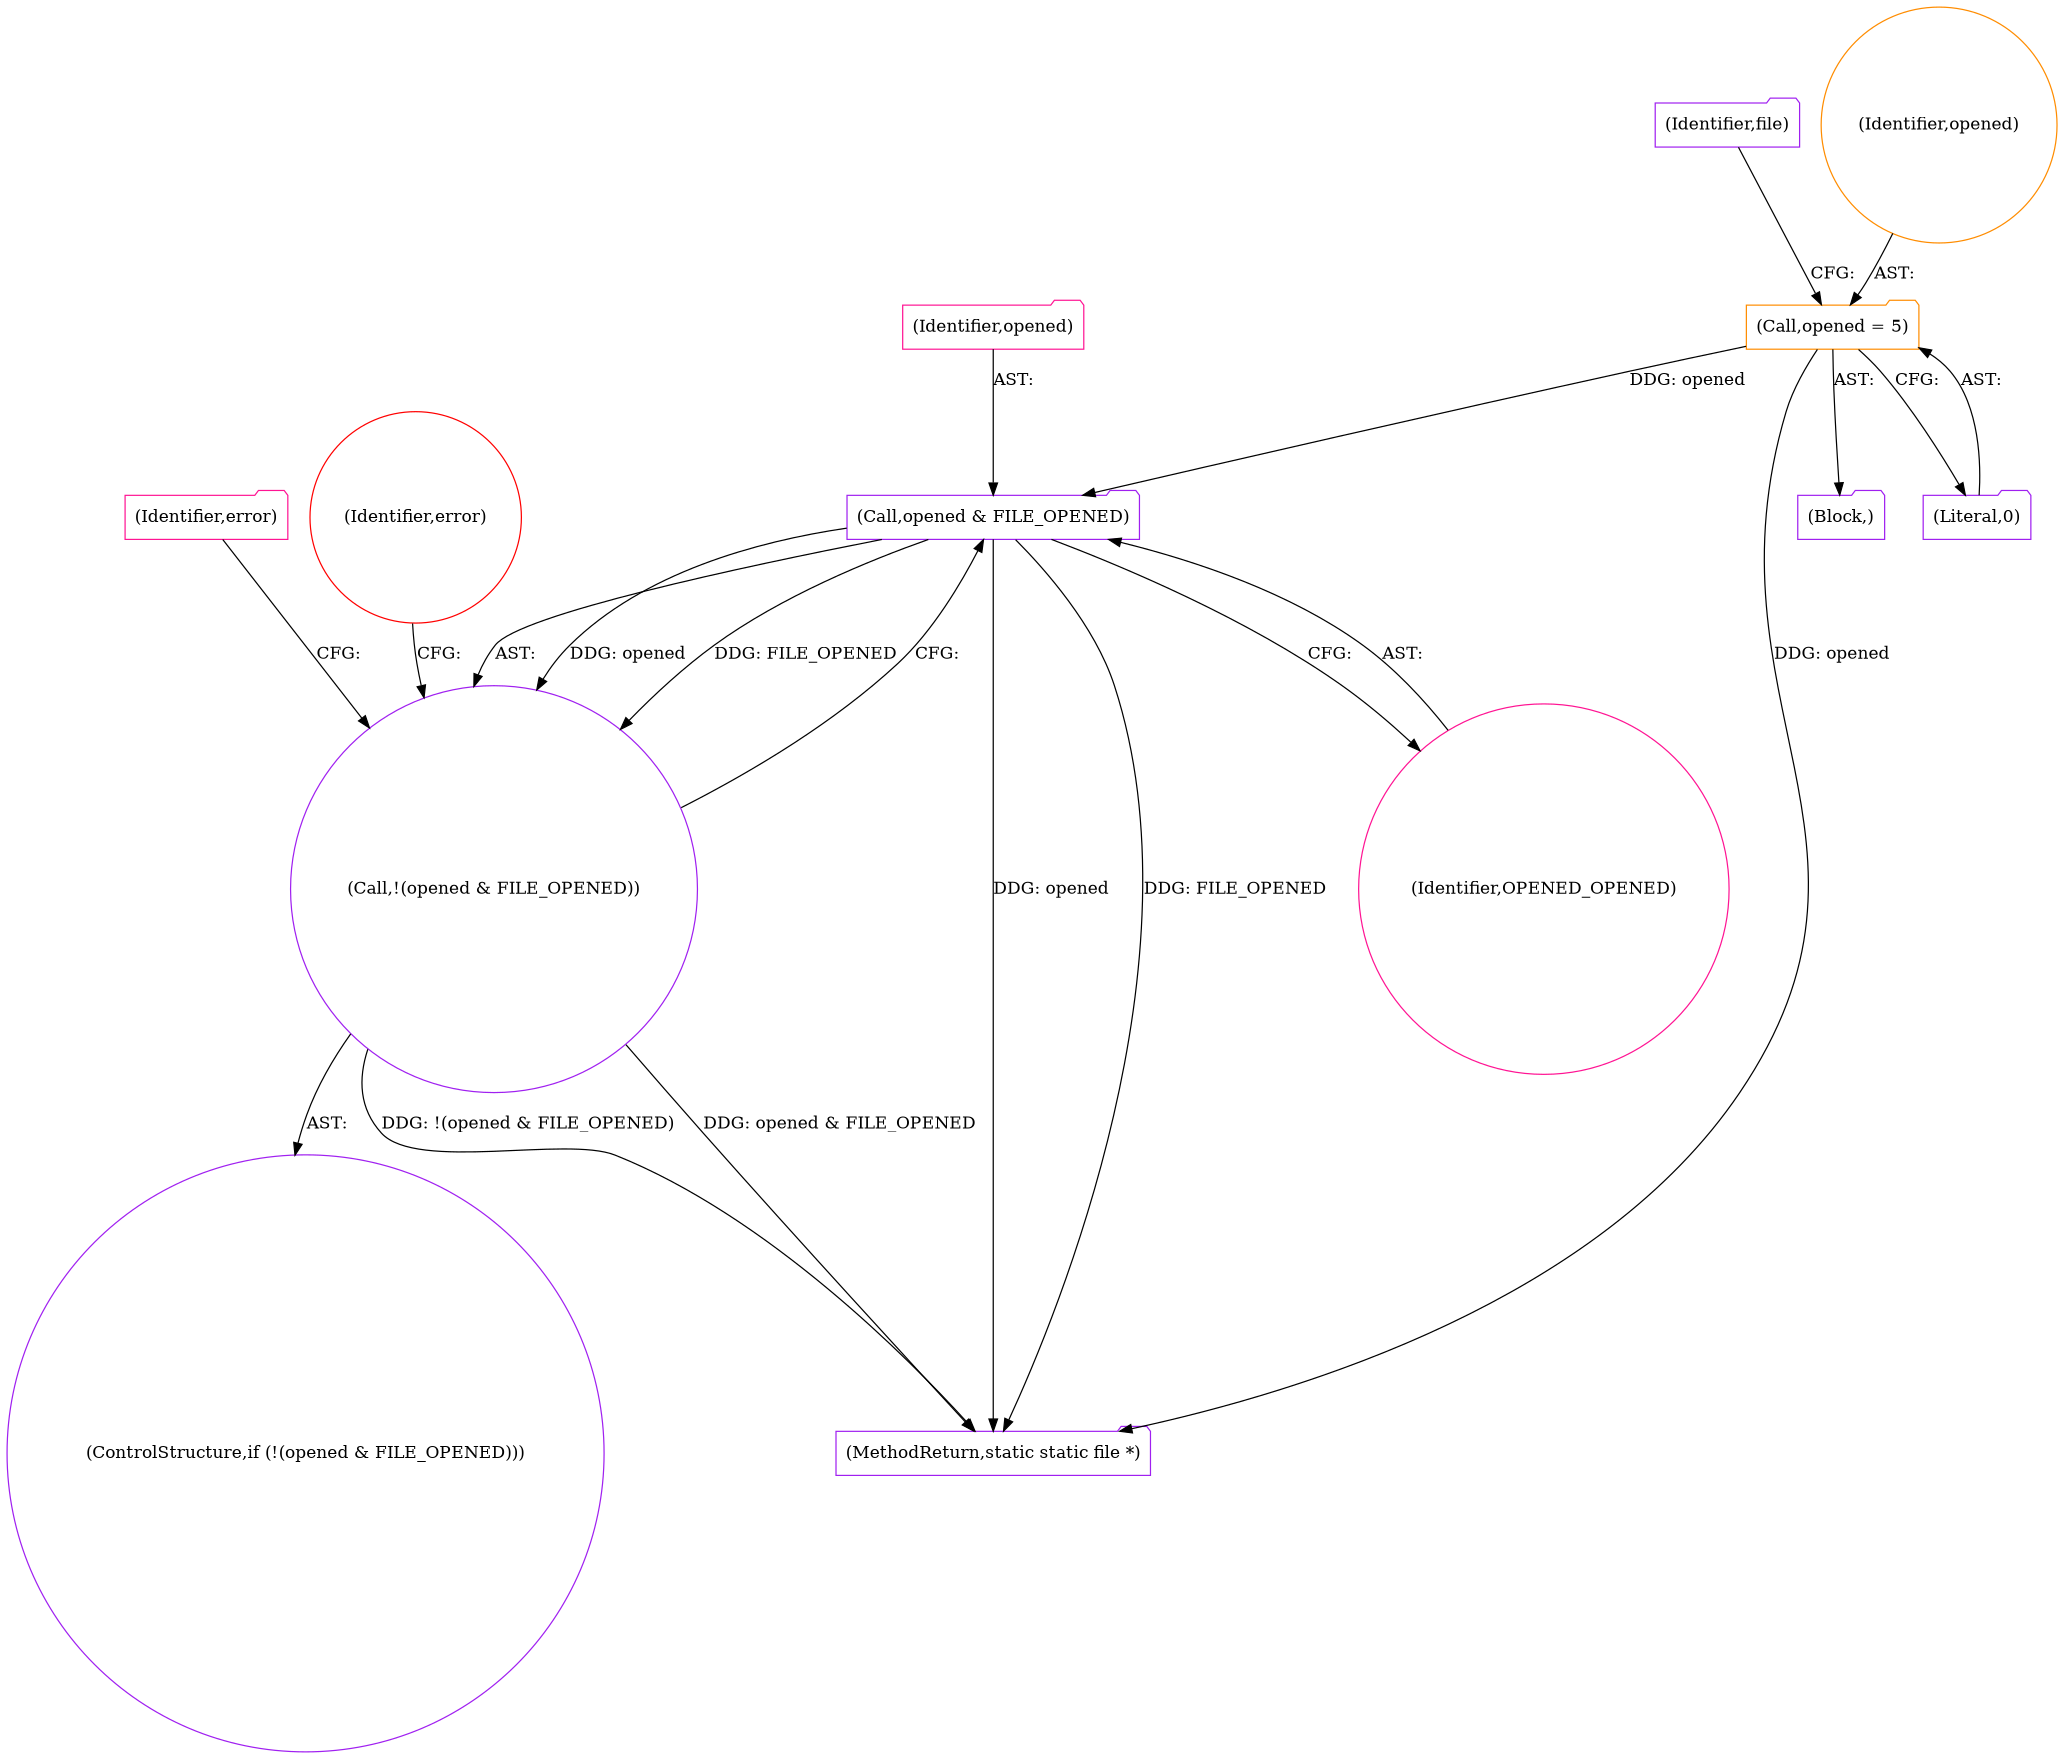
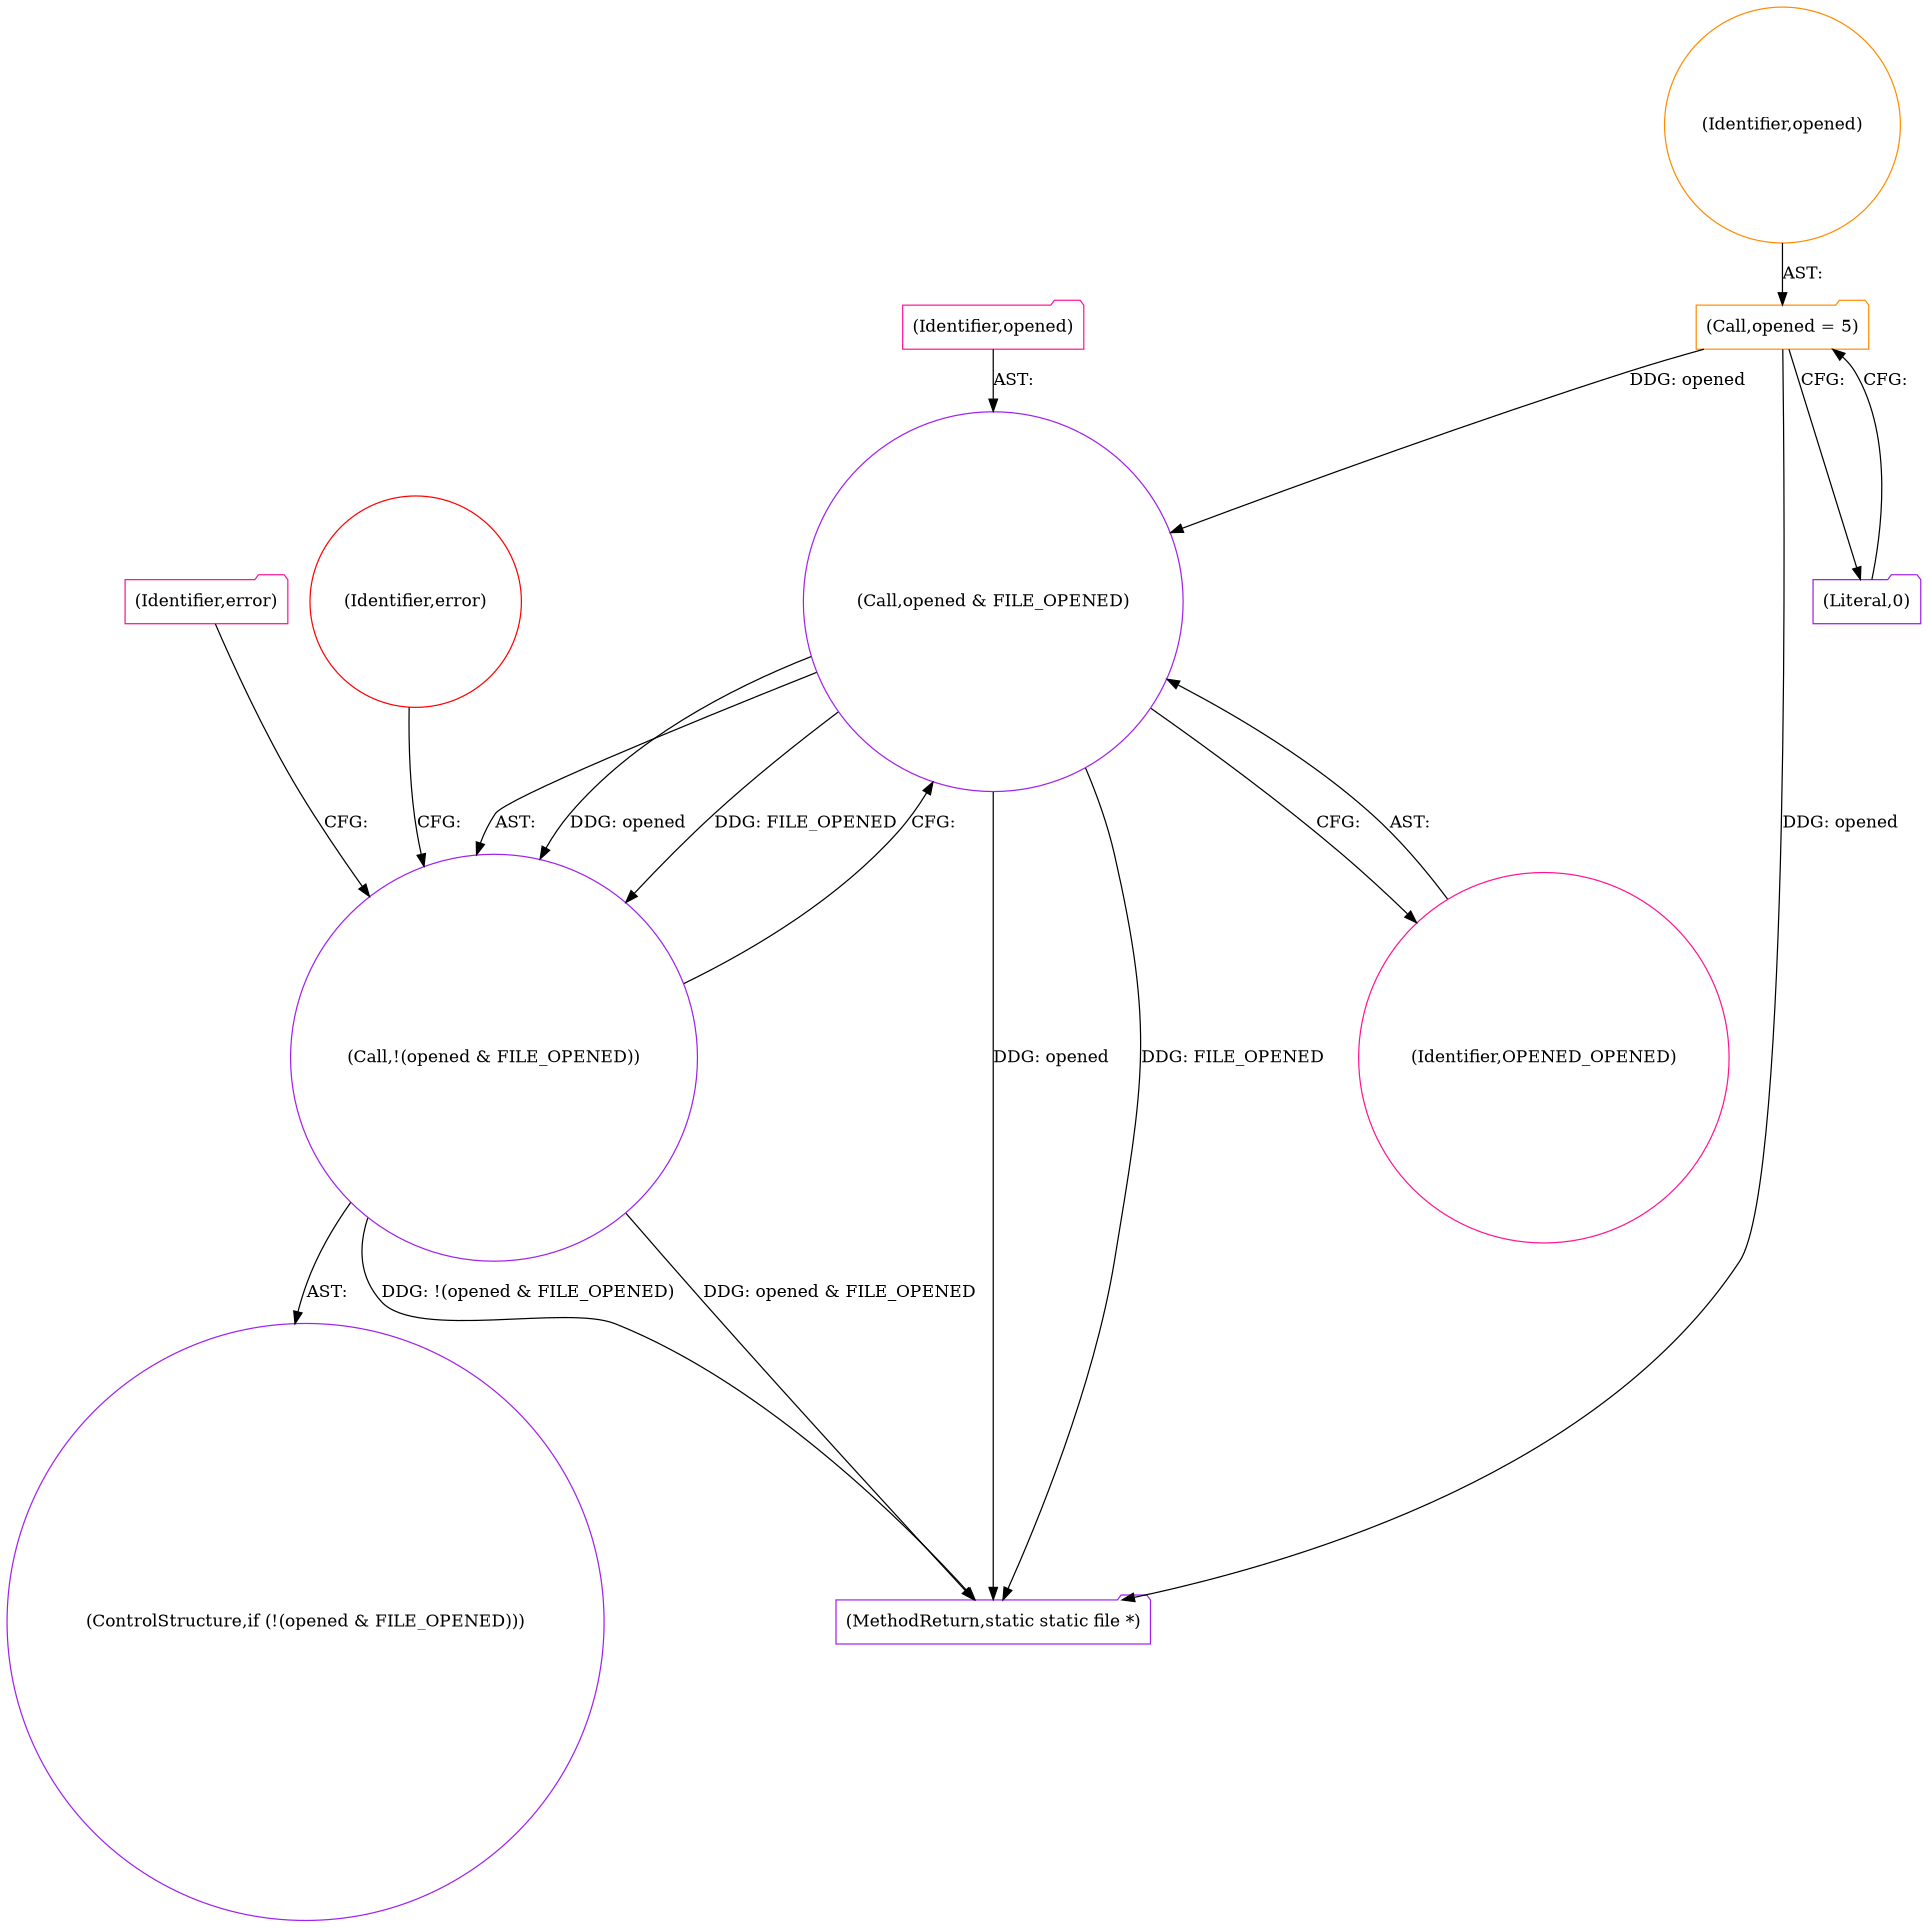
node "(Identifier,file)": removed
edge "(Literal,0)" -> "(Call,opened = 5)": label "AST: " -> "CFG: "
node "(Call,opened & FILE_OPENED)": shape folder -> circle
node "(Block,)": removed
